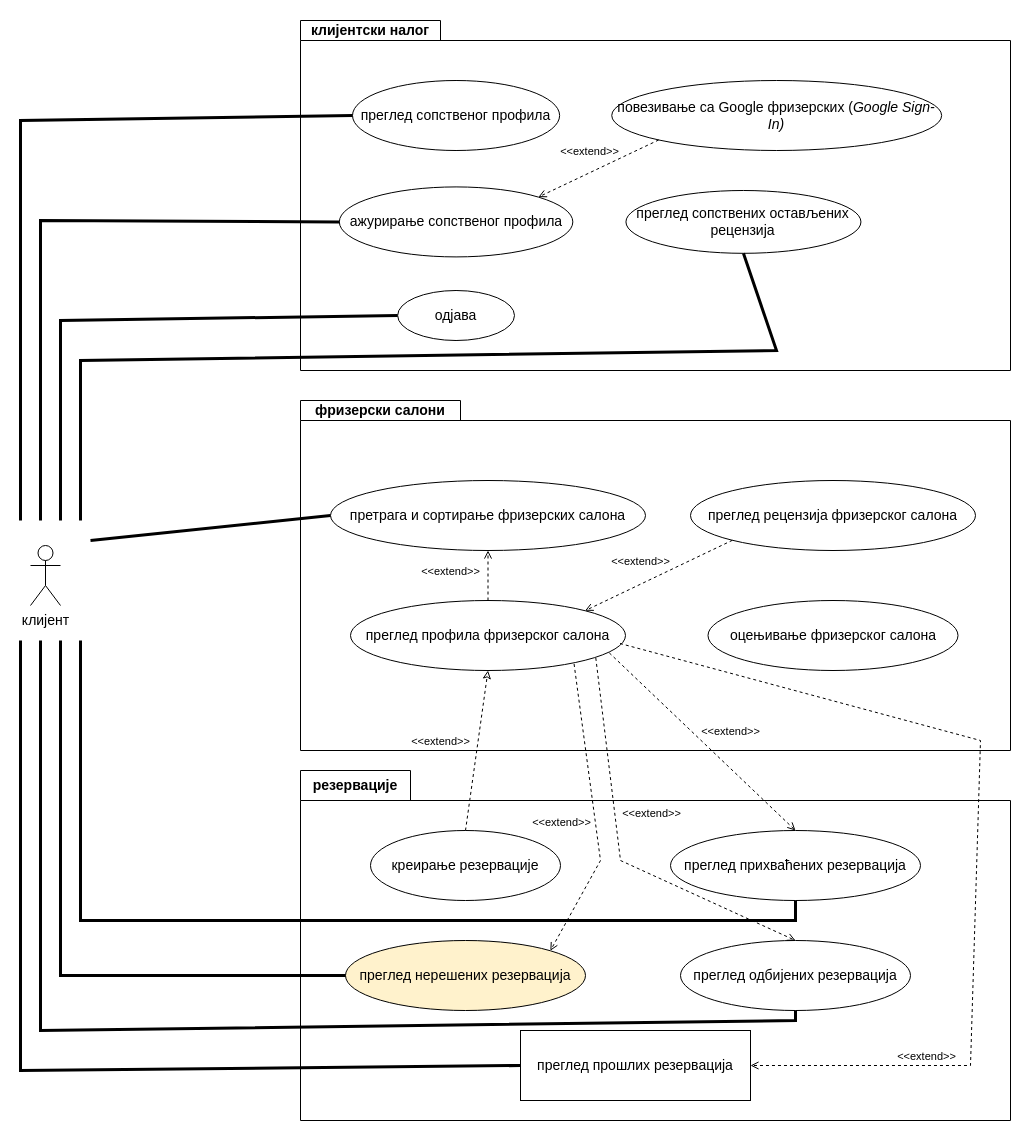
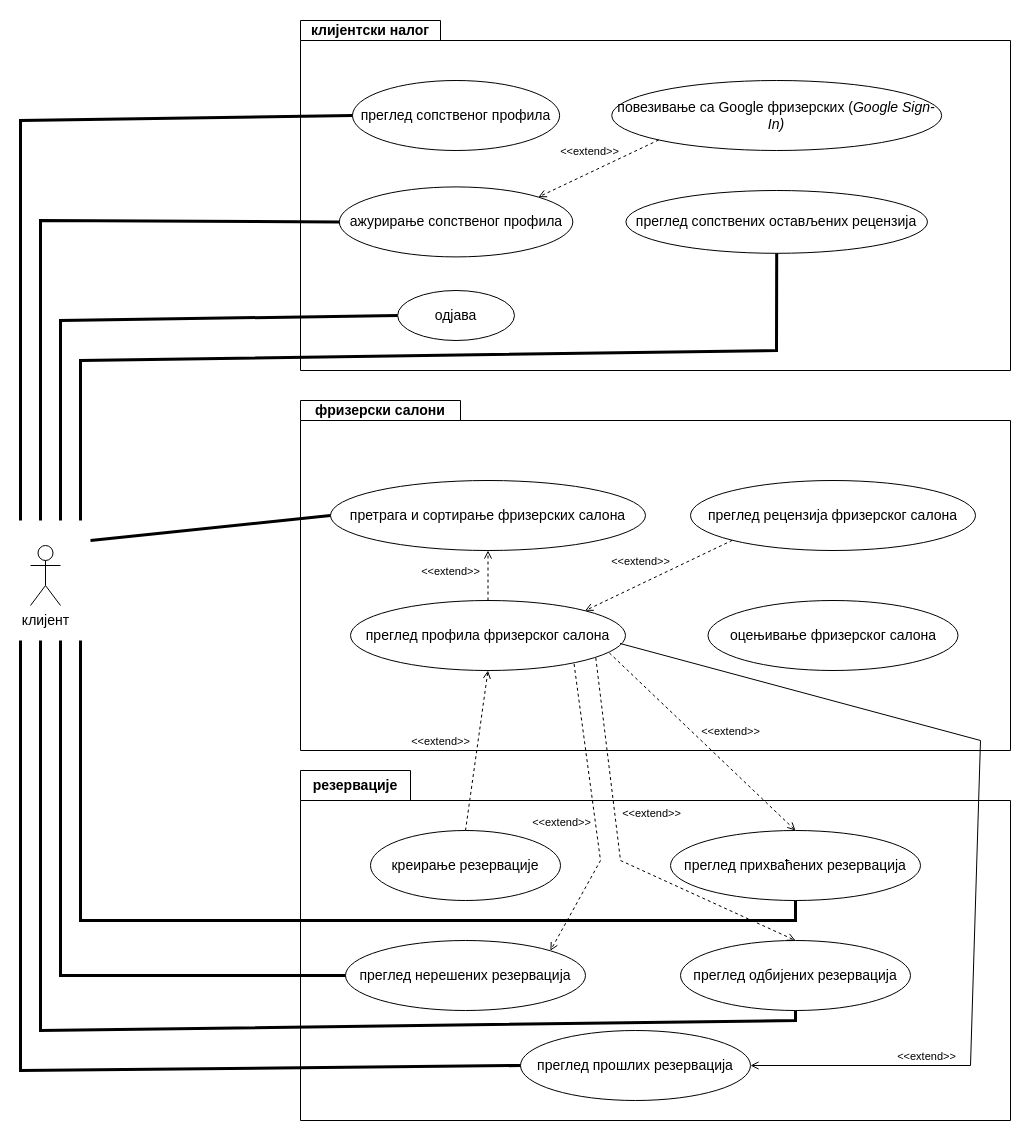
node "преглед сопствених остављених рецензија": size 235x63 -> 302x63
edge "креирање резервације" -> "преглед профила фризерског салона": arrowhead classic -> open
edge "преглед профила фризерског салона" -> "преглед прошлих резервација": style dashed -> solid
node "преглед нерешених резервација": fillcolor #fff2cc -> #ffffff
node "преглед прошлих резервација": shape rectangle -> ellipse
